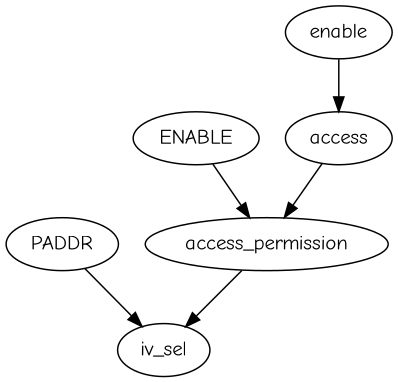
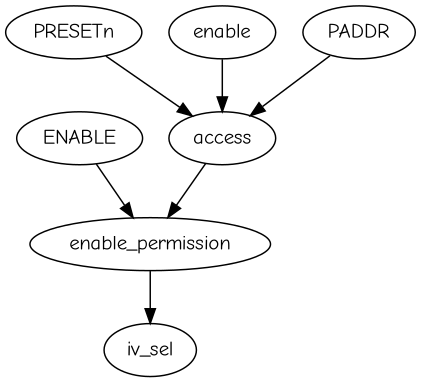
node "PRESETn": added
node "access_permission": label "access_permission" -> "enable_permission"
edge "PADDR" -> "iv_sel": now "PADDR" -> "access"
